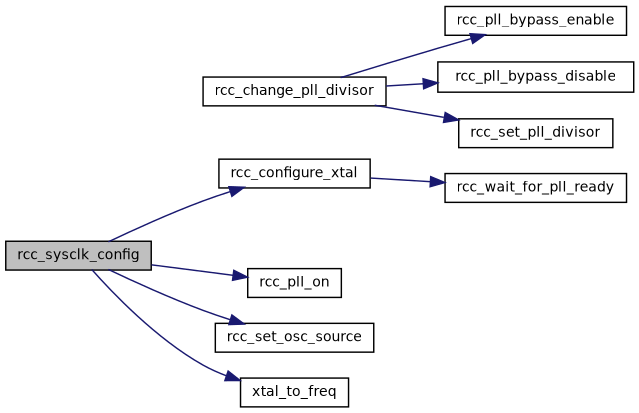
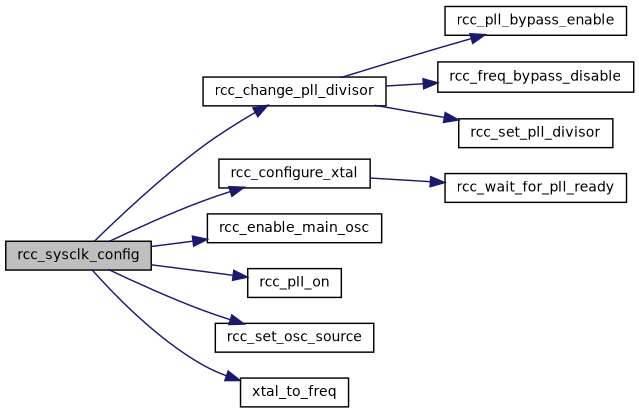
node "rcc_pll_bypass_disable": label "rcc_pll_bypass_disable" -> "rcc_freq_bypass_disable"
edge "rcc_sysclk_config" -> "rcc_change_pll_divisor": added
node "rcc_enable_main_osc": added
